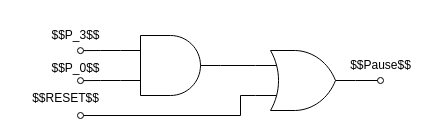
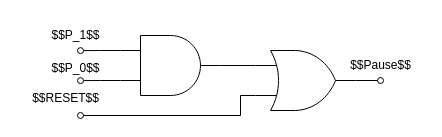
node "$$P_3$$": label "$$P_3$$" -> "$$P_1$$"
